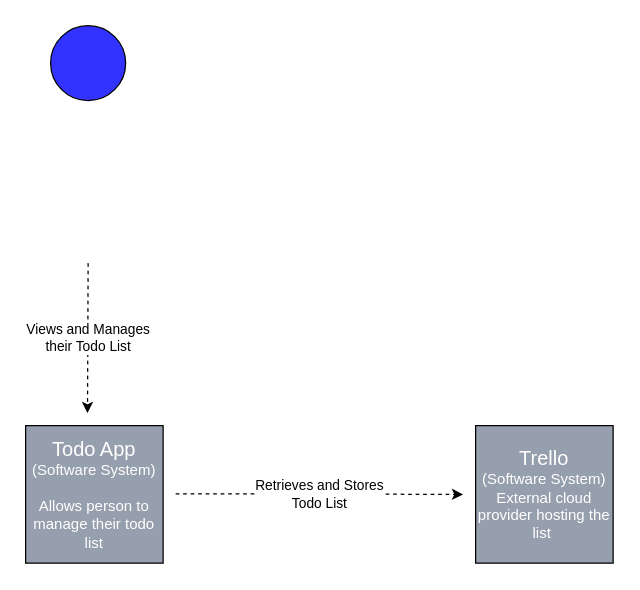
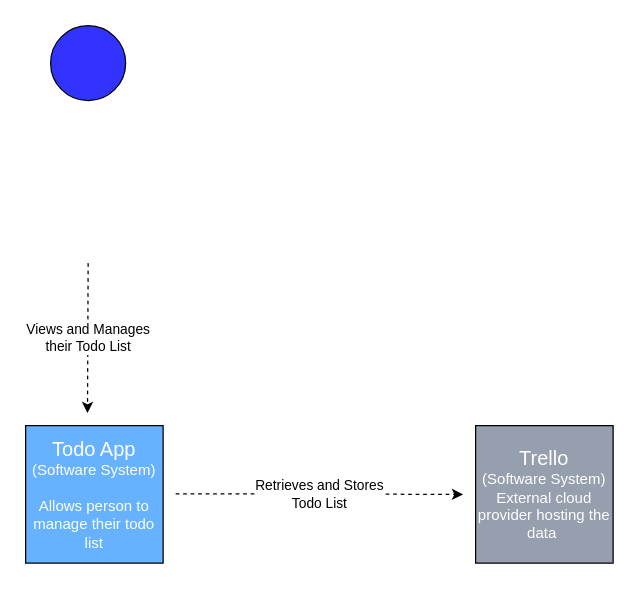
node "Todo App (Software System) Allows person to manage their todo list": fillcolor #969fad -> #66b2ff
node "Trello (Software System) External cloud provider hosting the list": label "Trello (Software System) External cloud provider hosting the list" -> "Trello (Software System) External cloud provider hosting the data"
